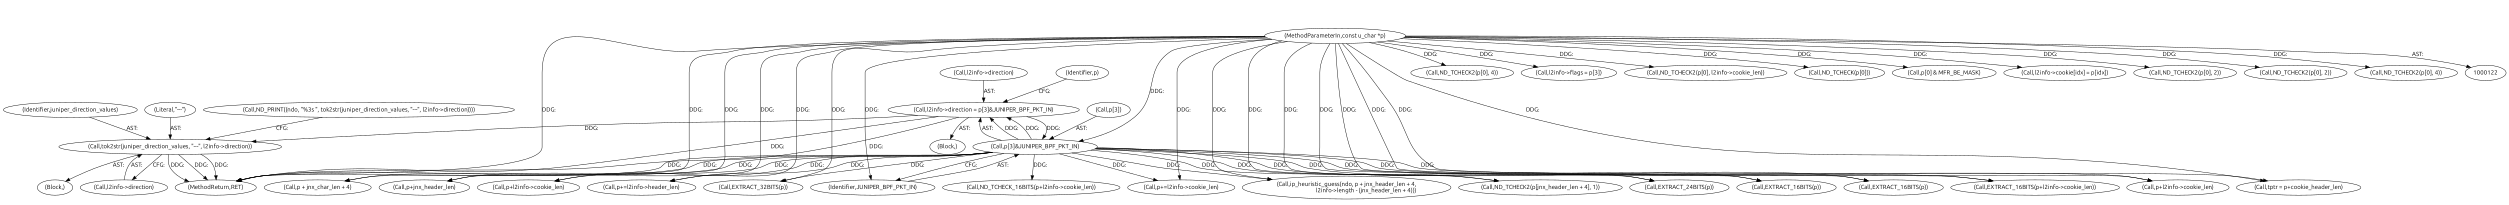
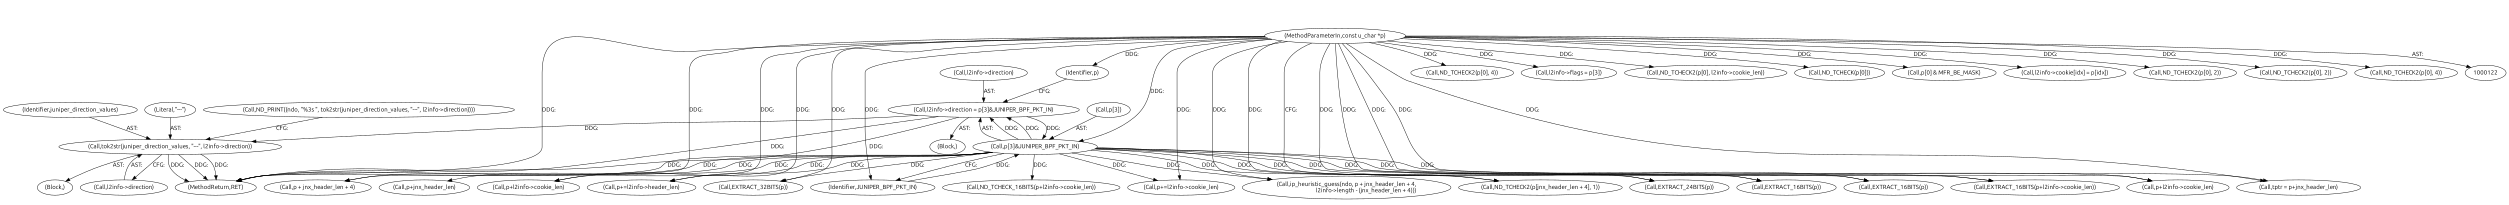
edge "(MethodParameterIn,const u_char *p)" -> "(Call,p+jnx_header_len)": now "(MethodParameterIn,const u_char *p)" -> "(Identifier,p)"
edge "(MethodParameterIn,const u_char *p)" -> "(Call,EXTRACT_24BITS(p))": label "DDG: " -> "CFG: "
edge "(Identifier,JUNIPER_BPF_PKT_IN)" -> "(Call,p[3]&JUNIPER_BPF_PKT_IN)": label "AST: " -> "DDG: "
node "(Call,p + jnx_char_len + 4)": label "(Call,p + jnx_char_len + 4)" -> "(Call,p + jnx_header_len + 4)"
node "(Call,tptr = p+cookie_header_len)": label "(Call,tptr = p+cookie_header_len)" -> "(Call,tptr = p+jnx_header_len)"
